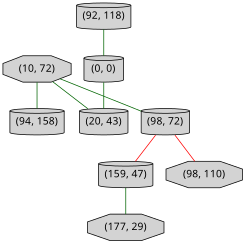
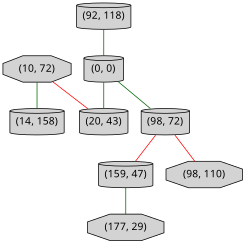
edge "(10, 72)" -- "(98, 72)": now "(0, 0)" -- "(98, 72)"
edge "(10, 72)" -- "(20, 43)": color darkgreen -> red
node "(94, 158)": label "(94, 158)" -> "(14, 158)"
